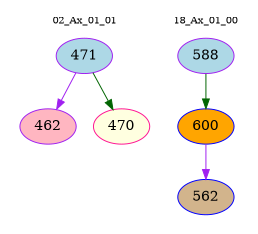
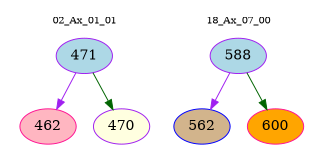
cluster "18_Ax_01_00": label "18_Ax_01_00" -> "18_Ax_07_00"
node "462": color purple -> deeppink
node "470": color deeppink -> purple
node "600": color blue -> deeppink
edge "600" -> "562": now "588" -> "562"
